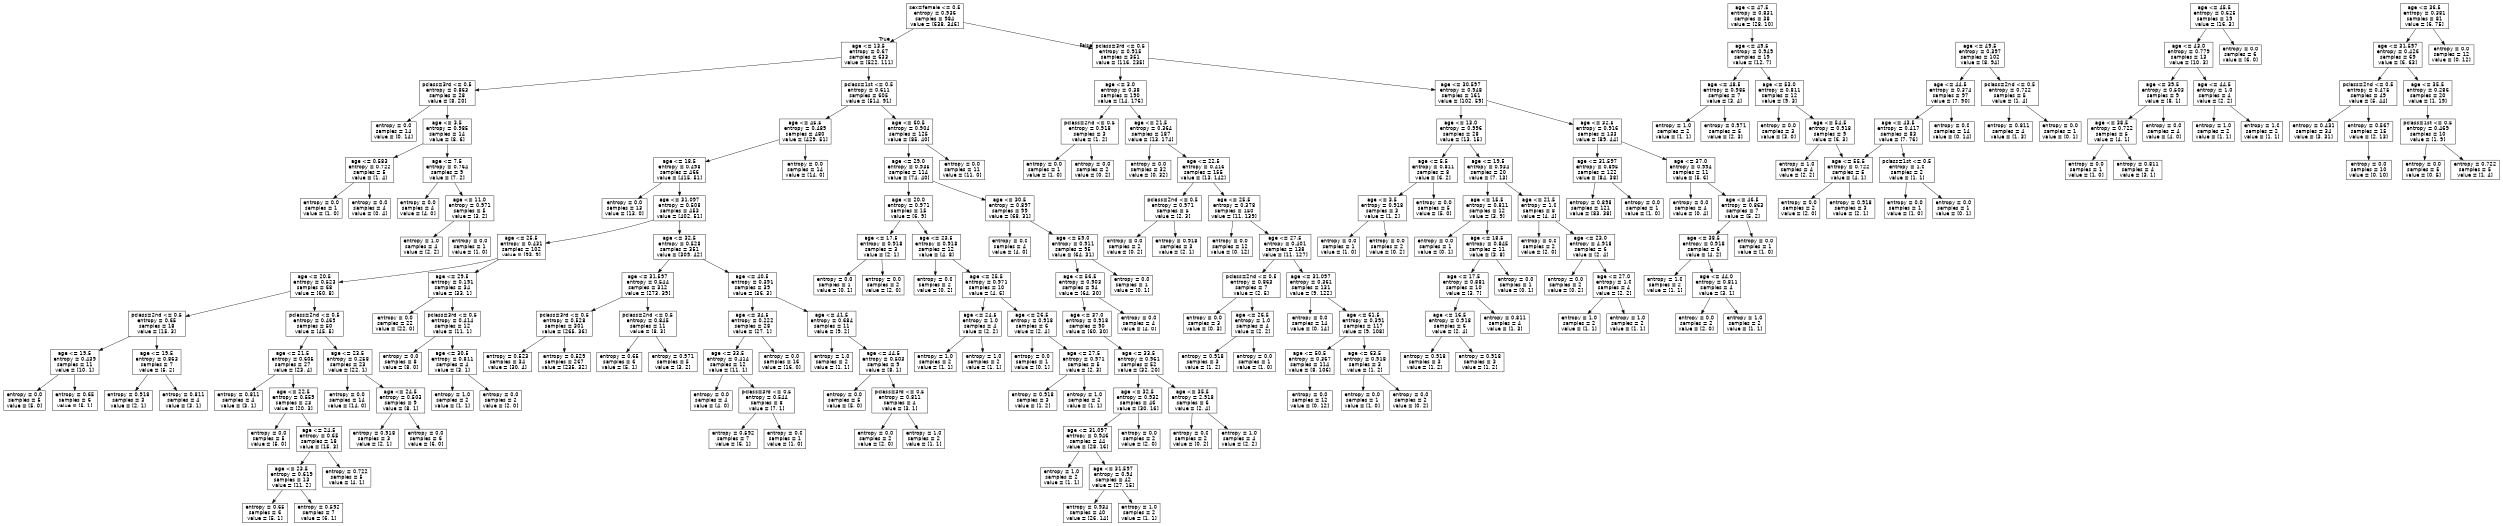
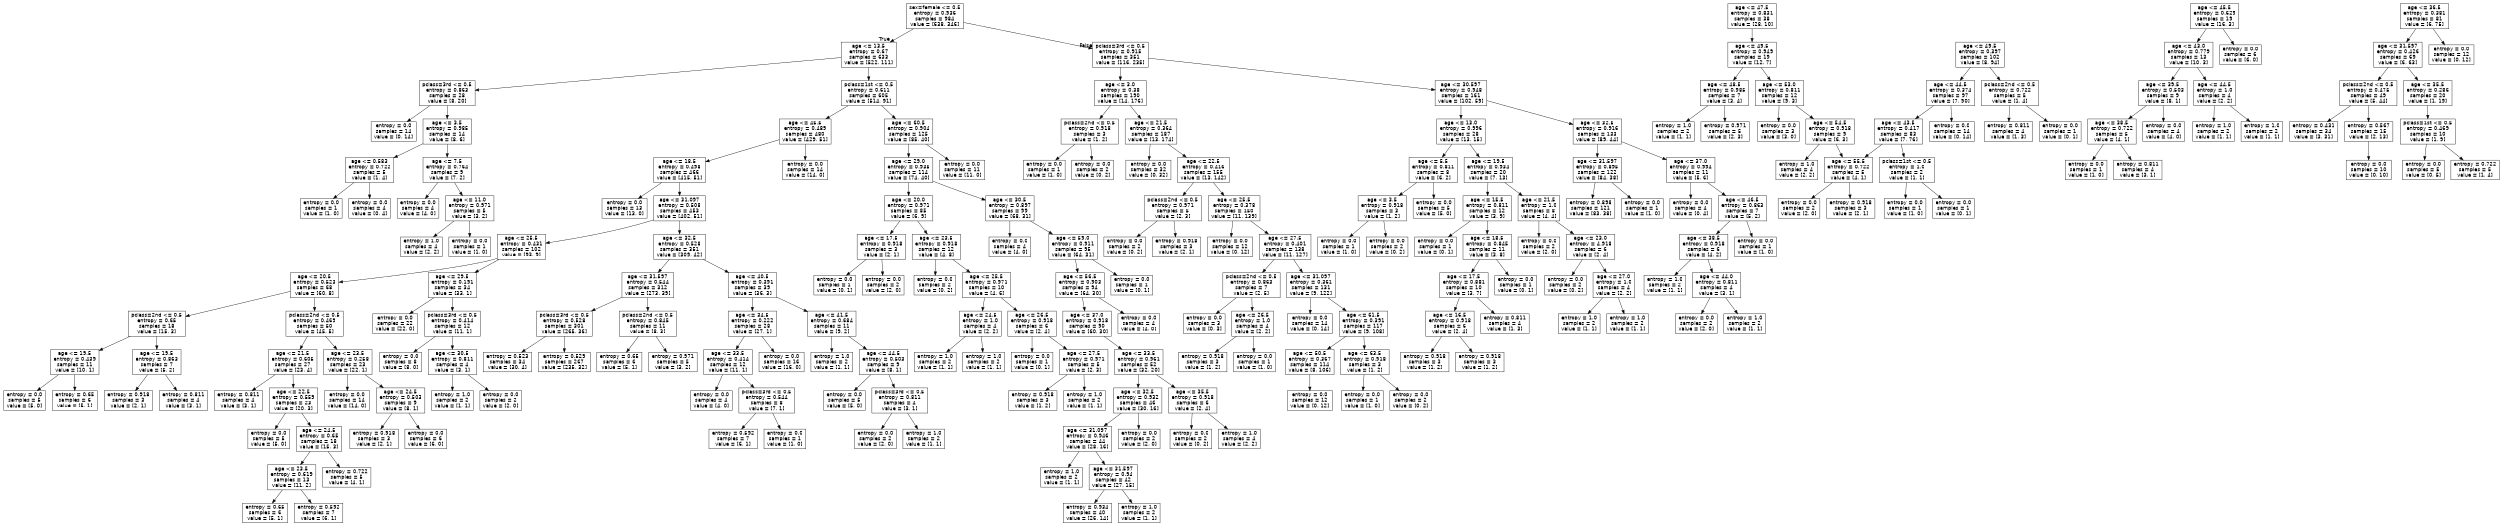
node "age <= 45.5 entropy = 0.625 samples = 19 value = [16, 3]": label "age <= 45.5 entropy = 0.625 samples = 19 value = [16, 3]" -> "age <= 45.5 entropy = 0.629 samples = 19 value = [16, 3]"
node "age <= 20.0 entropy = 0.971 samples = 15 value = [6, 9]": label "age <= 20.0 entropy = 0.971 samples = 15 value = [6, 9]" -> "age <= 20.0 entropy = 0.971 samples = 85 value = [6, 9]"
node "age <= 35.5 entropy = 2.918 samples = 6 value = [2, 4]": label "age <= 35.5 entropy = 2.918 samples = 6 value = [2, 4]" -> "age <= 35.5 entropy = 0.918 samples = 6 value = [2, 4]"
